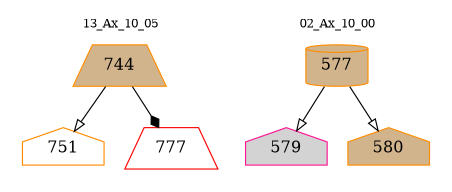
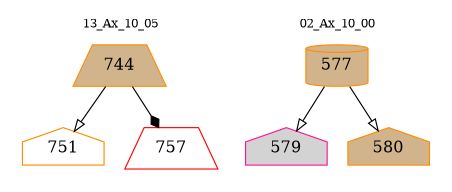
node "777": label "777" -> "757"
